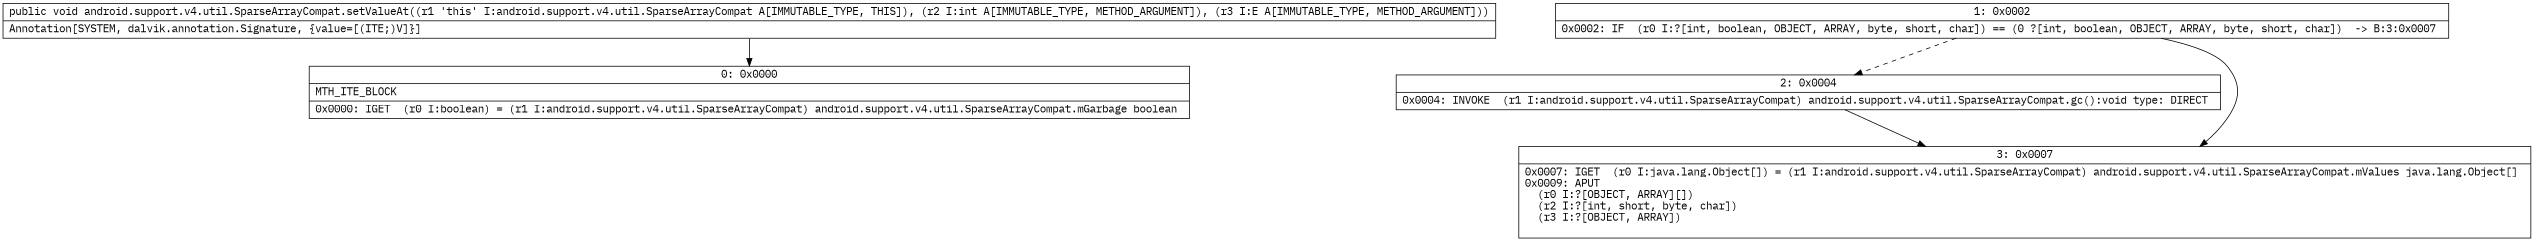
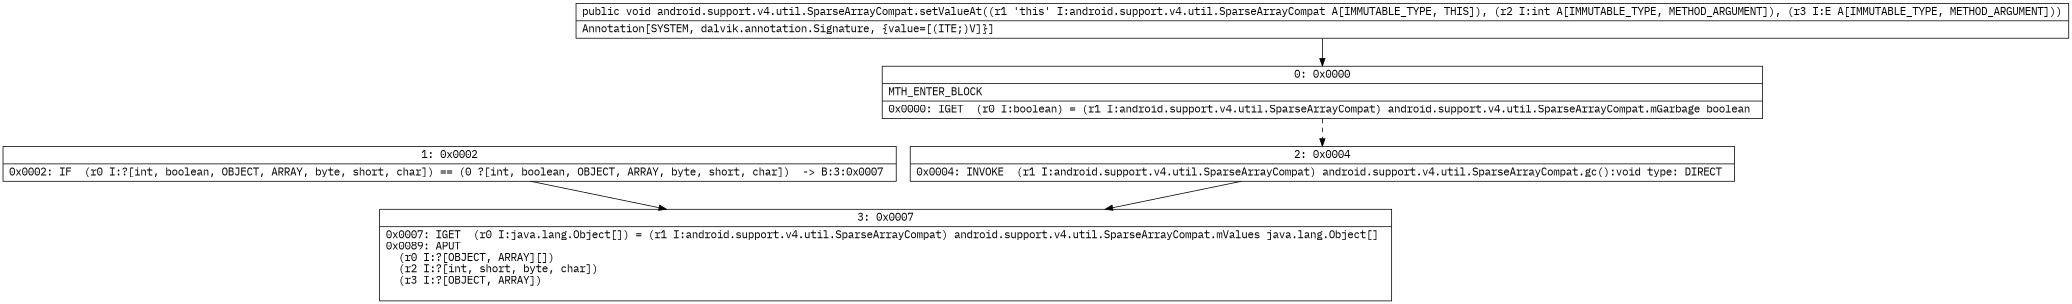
edge "1: 0x0002" -> "2: 0x0004": now "0: 0x0000" -> "2: 0x0004"
node "0: 0x0000": text "MTH_ITE_BLOCK" -> "MTH_ENTER_BLOCK"
node "3: 0x0007": text "0x0009: APUT" -> "0x0089: APUT"
